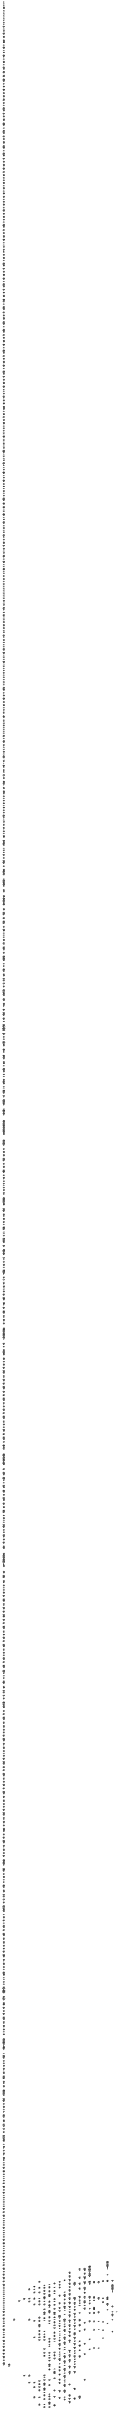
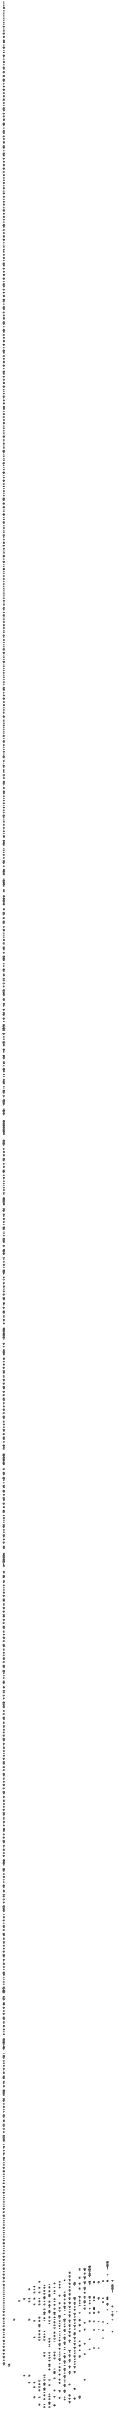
node "# 0x4a PUSHX LogicData EQ PUSHX Data JUMPI": removed
